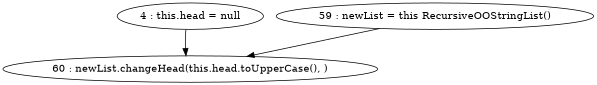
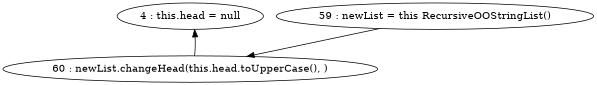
edge "4 : this.head = null" -> "60 : newList.changeHead(this.head.toUpperCase(), )": reversed
